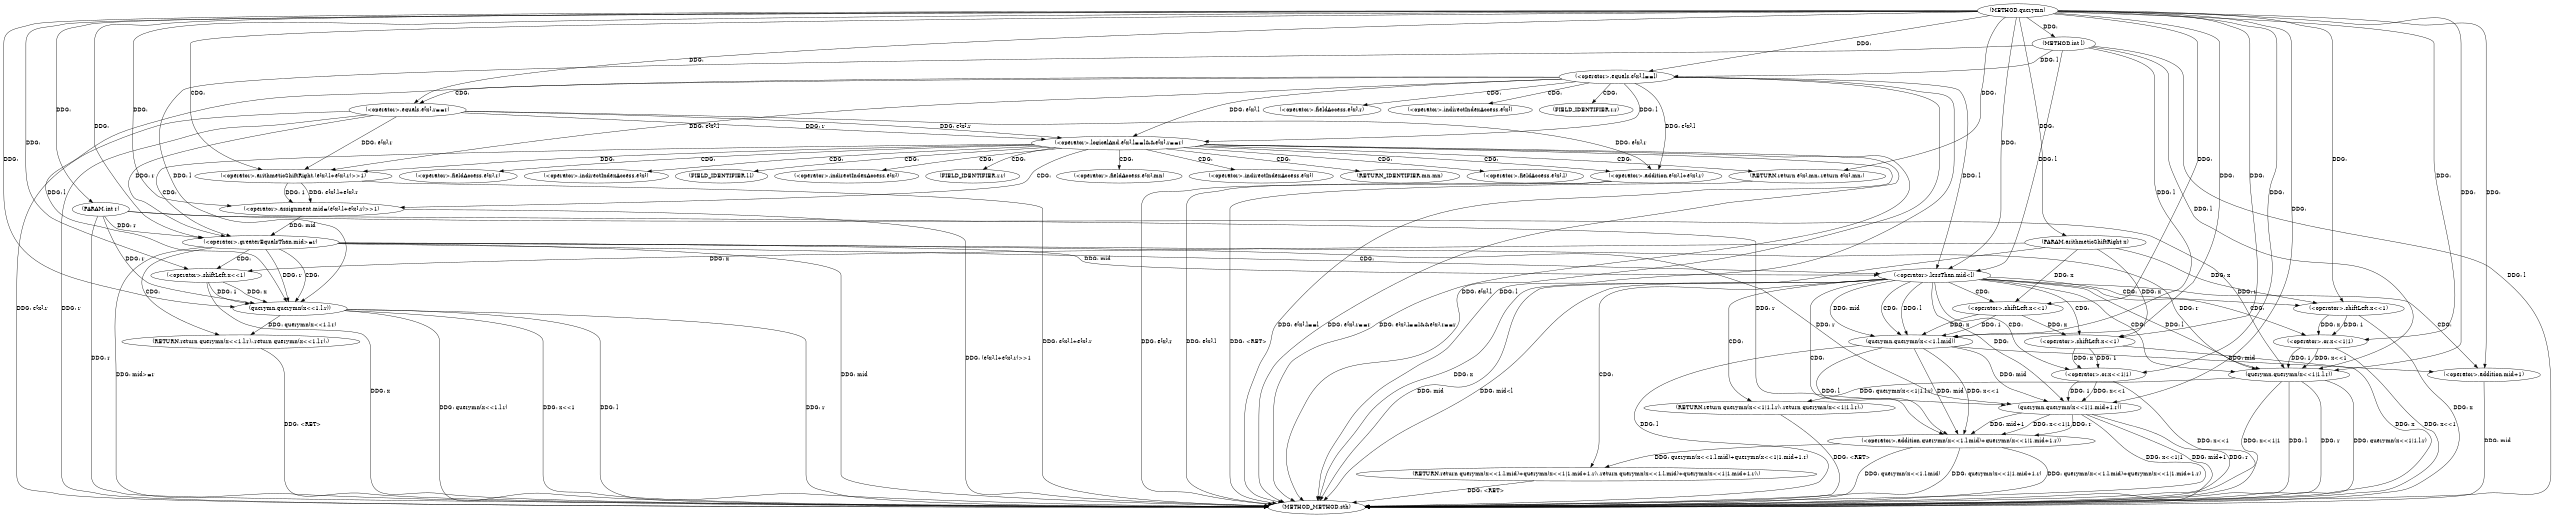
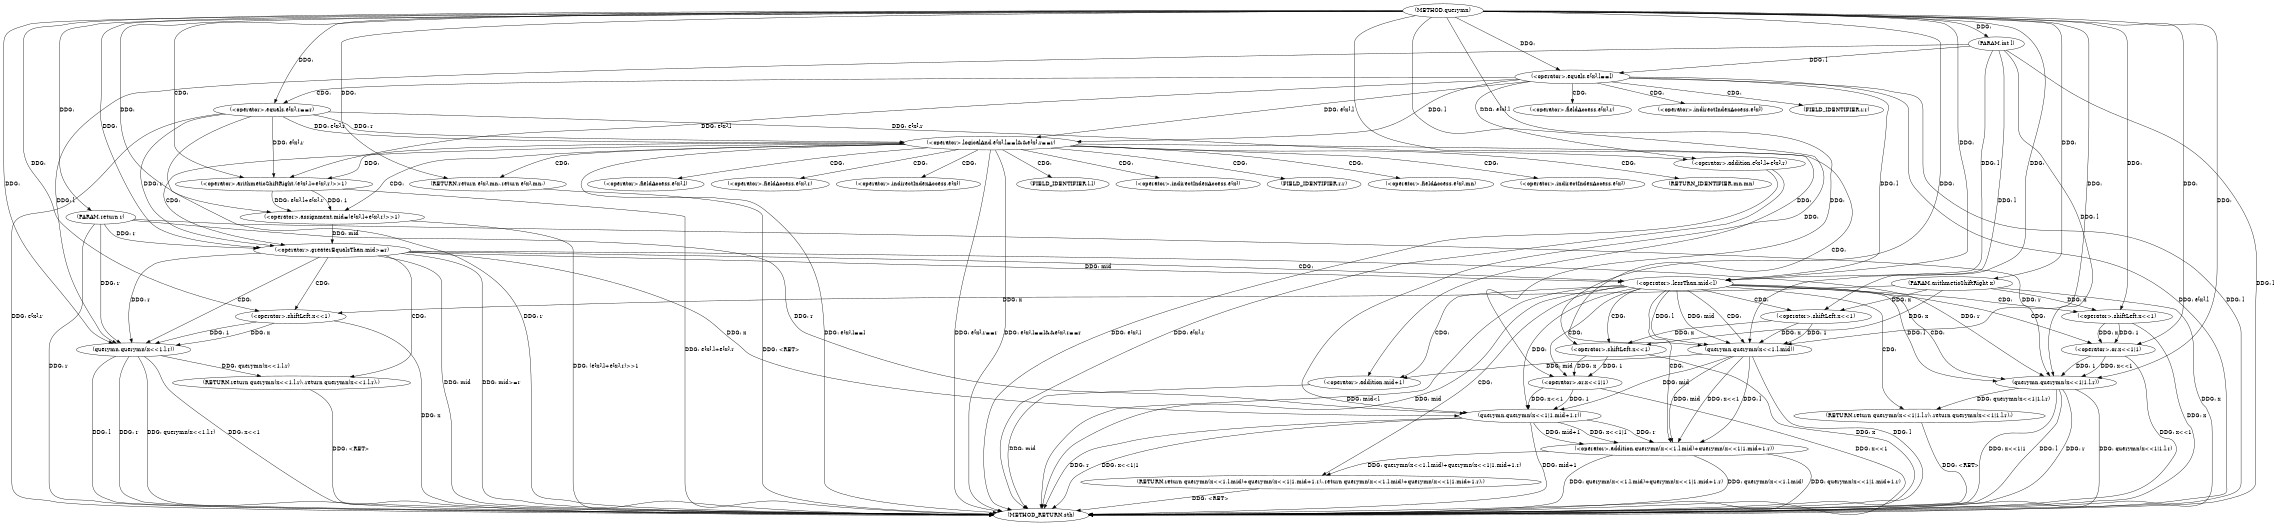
node "(METHOD,int l)": label "(METHOD,int l)" -> "(PARAM,int l)"
edge "(<operator>.equals,e[x].l==l)" -> "(querymn,querymn(x<<1,l,r))": removed, label "DDG: l"
edge "(<operator>.logicalAnd,e[x].l==l&&e[x].r==r)" -> "(<operator>.addition,e[x].l+e[x].r)": now "(<operator>.logicalAnd,e[x].l==l&&e[x].r==r)" -> "(querymn,querymn(x<<1,l,mid))"
node "(PARAM,int r)": label "(PARAM,int r)" -> "(PARAM,return r)"
edge "(<operator>.greaterEqualsThan,mid>=r)" -> "(querymn,querymn(x<<1|1,mid+1,r))": label "DDG: r" -> "DDG: x"
node "(METHOD_METHOD,sth)": label "(METHOD_METHOD,sth)" -> "(METHOD_RETURN,sth)"
